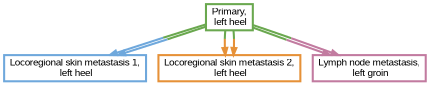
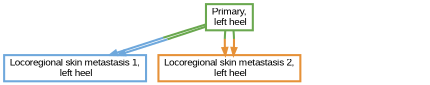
node "Lymph node metastasis, left groin": removed
